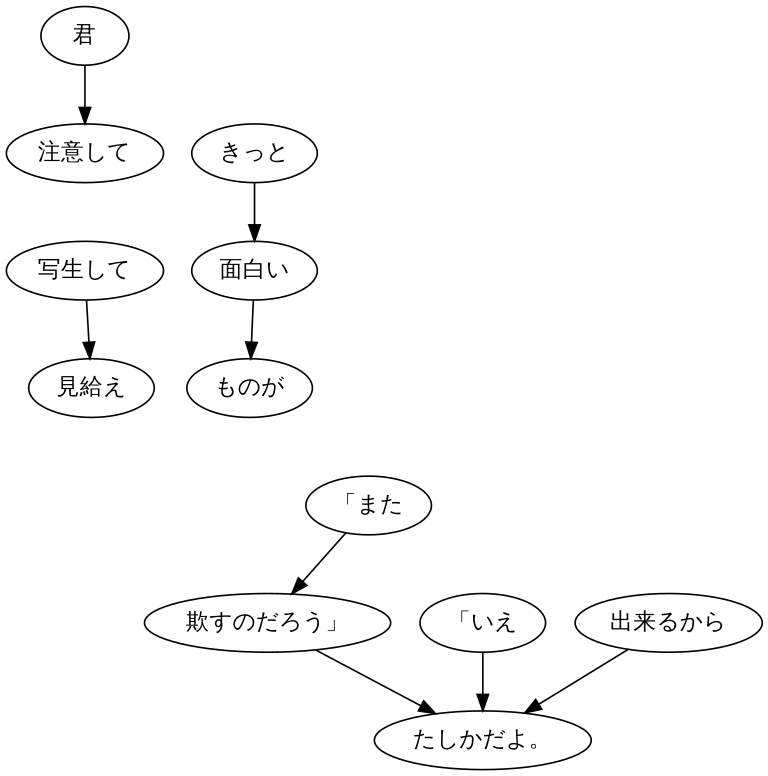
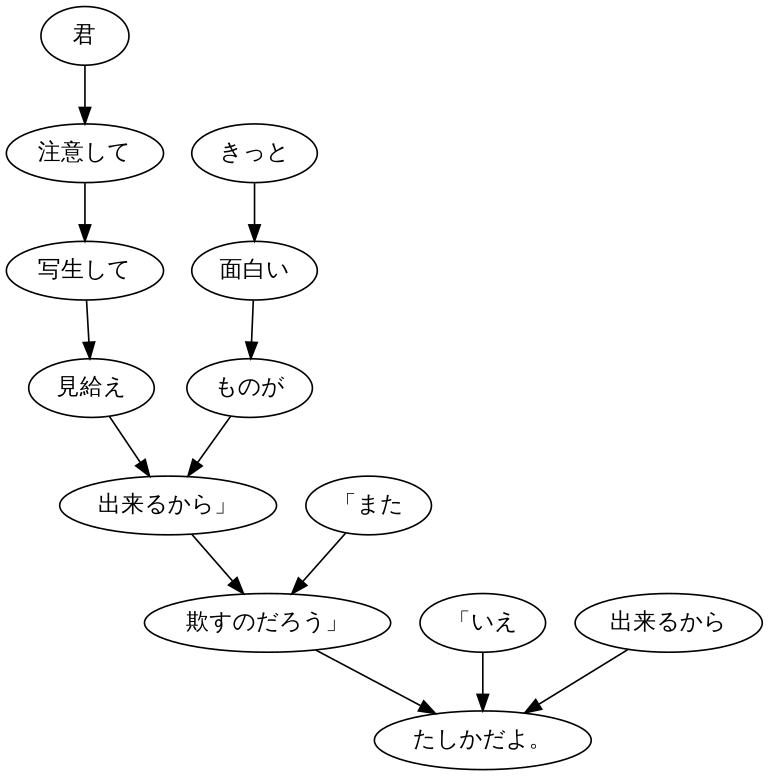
edge "注意して" -> "写生して": added
node "出来るから」": added
